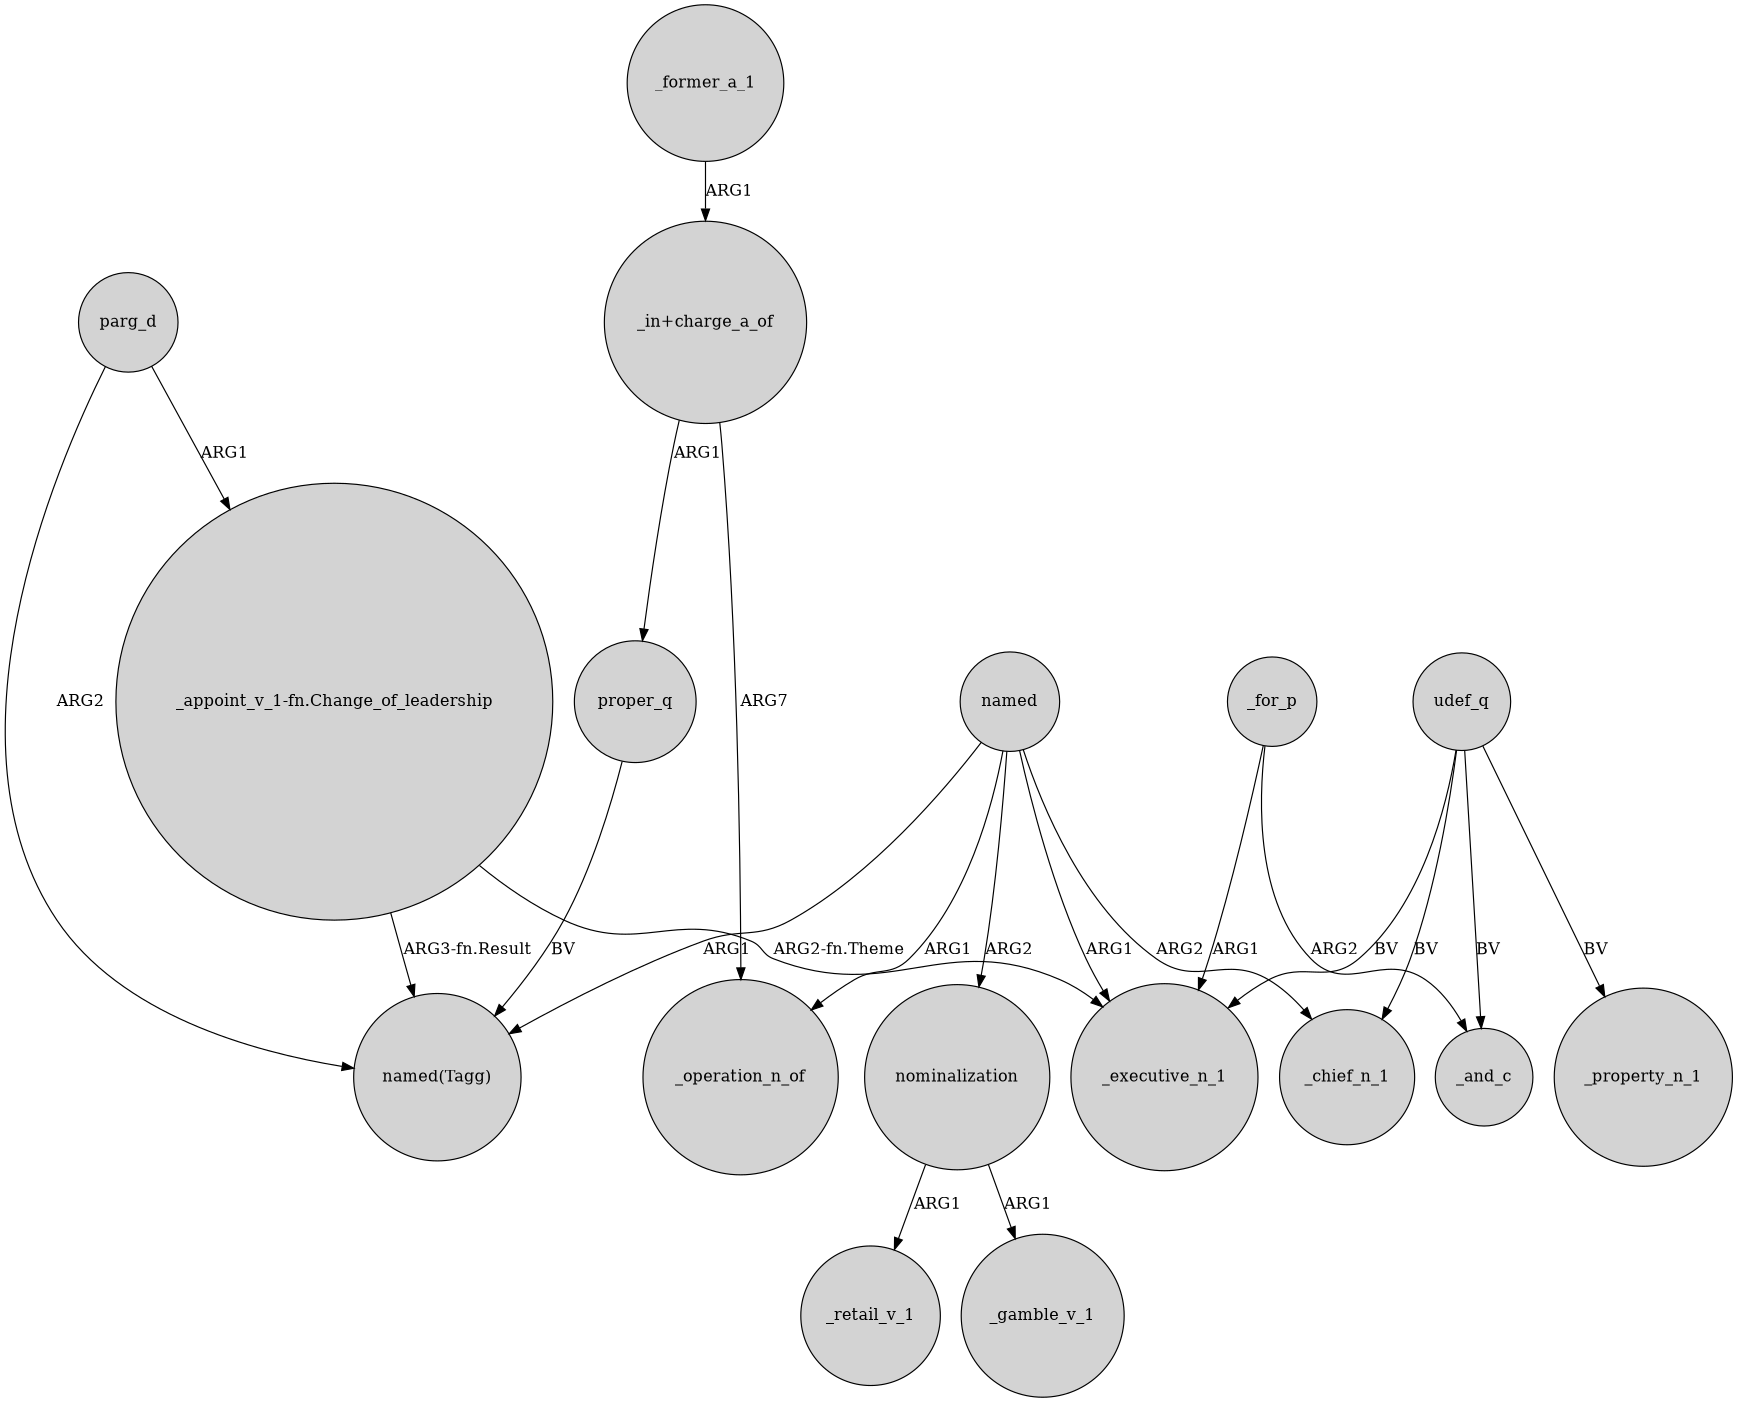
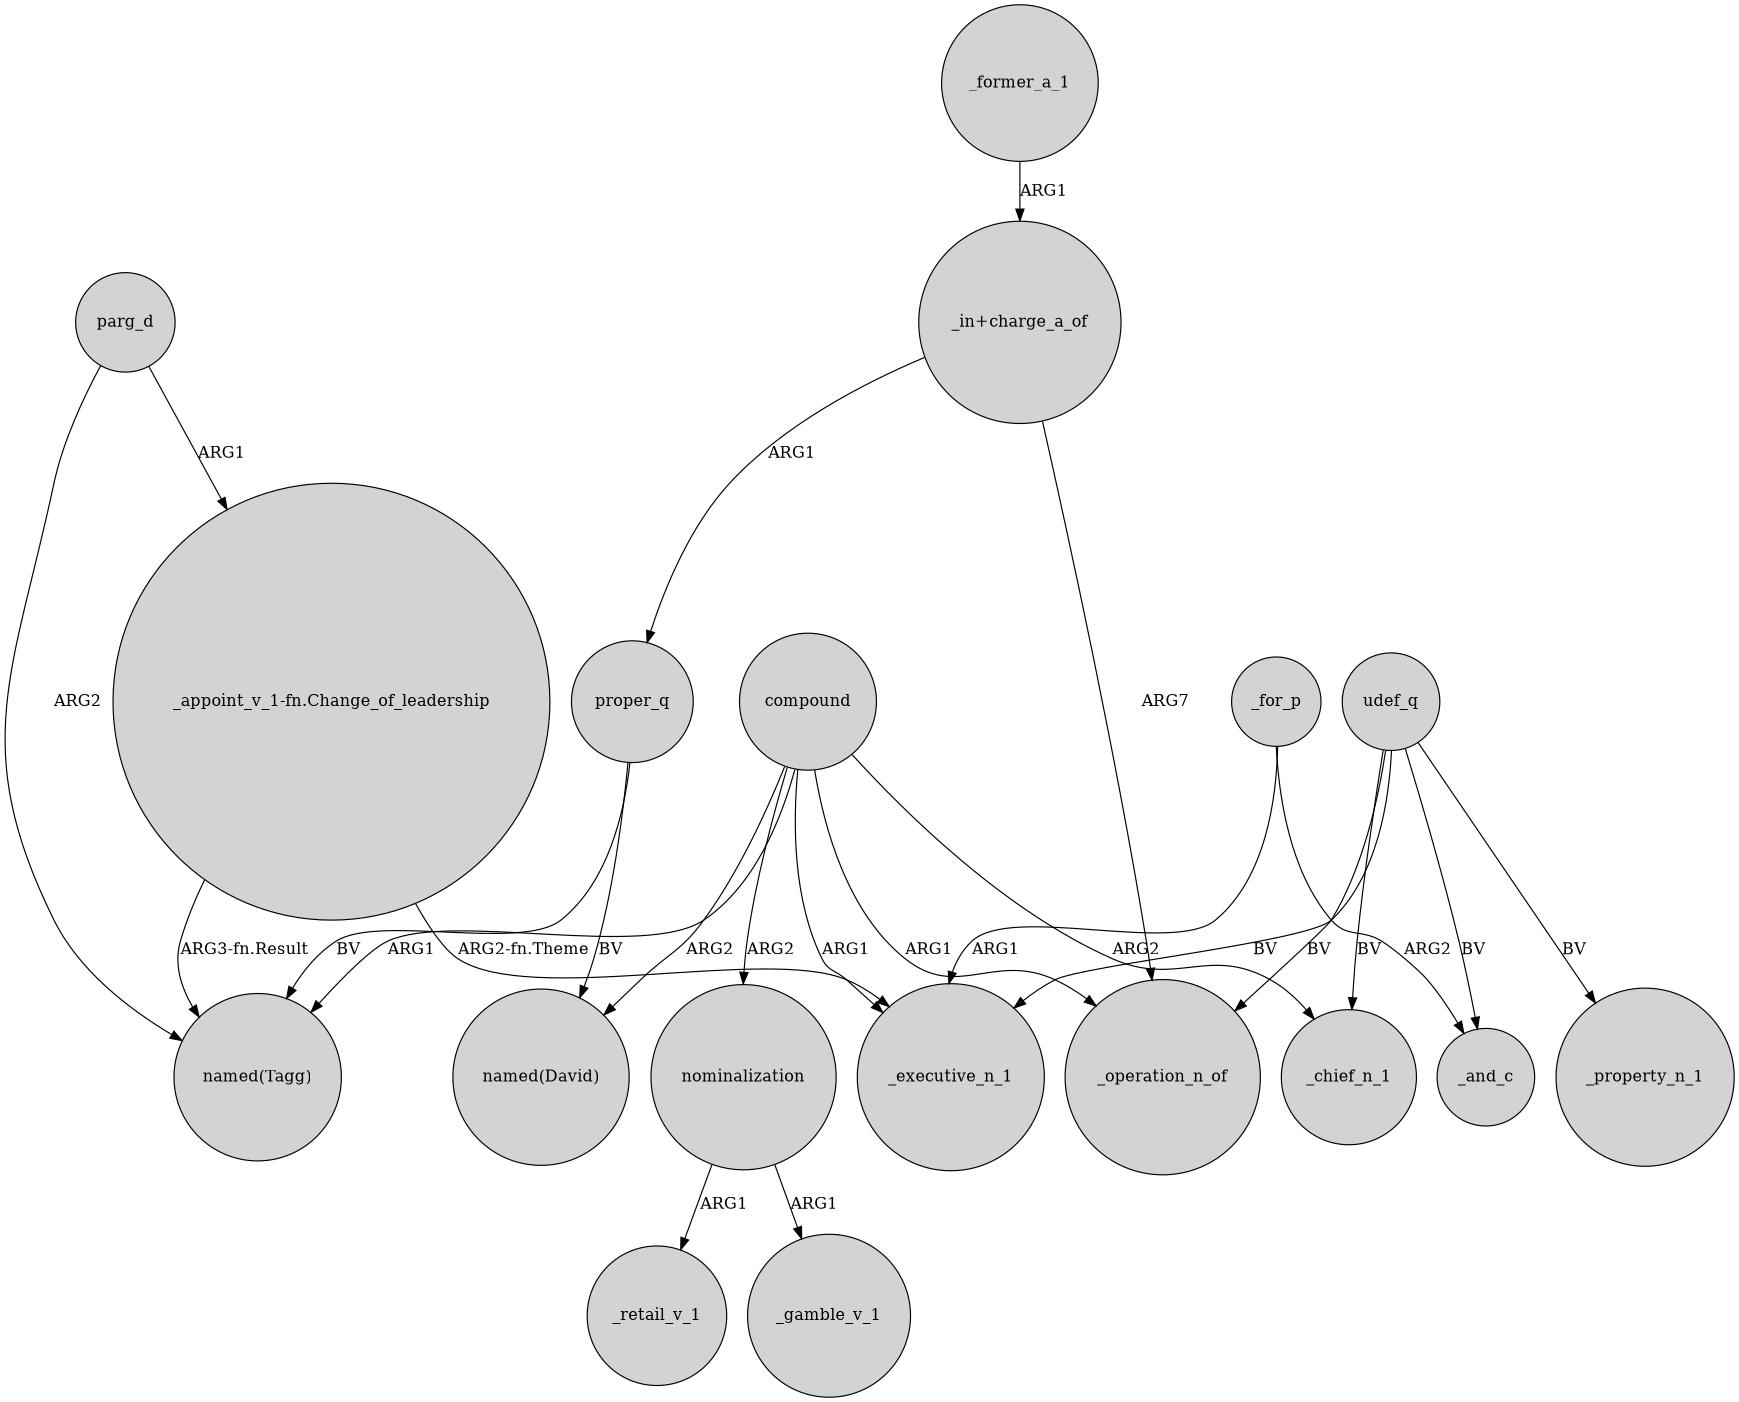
node "named": label "named" -> "compound"
edge "udef_q" -> "_operation_n_of": added, label "BV"
node "named(David)": added
